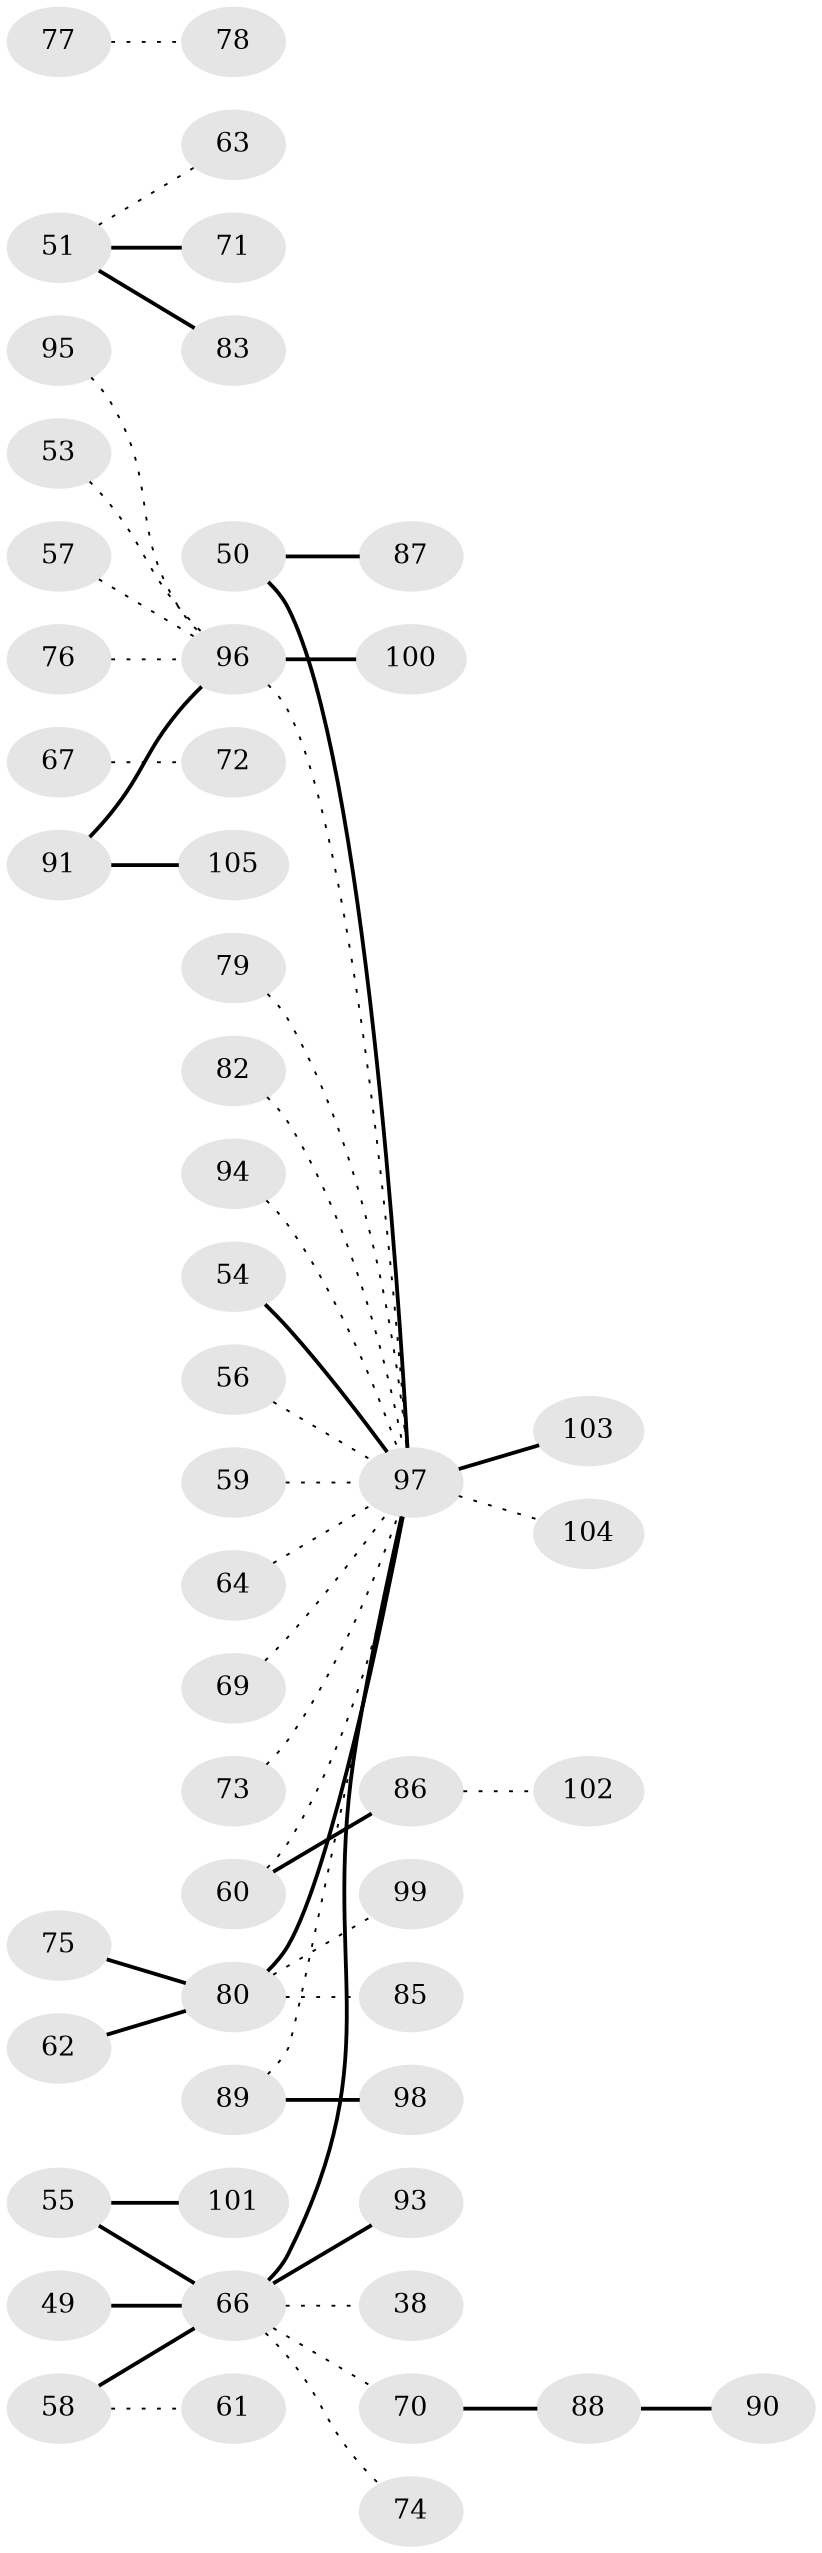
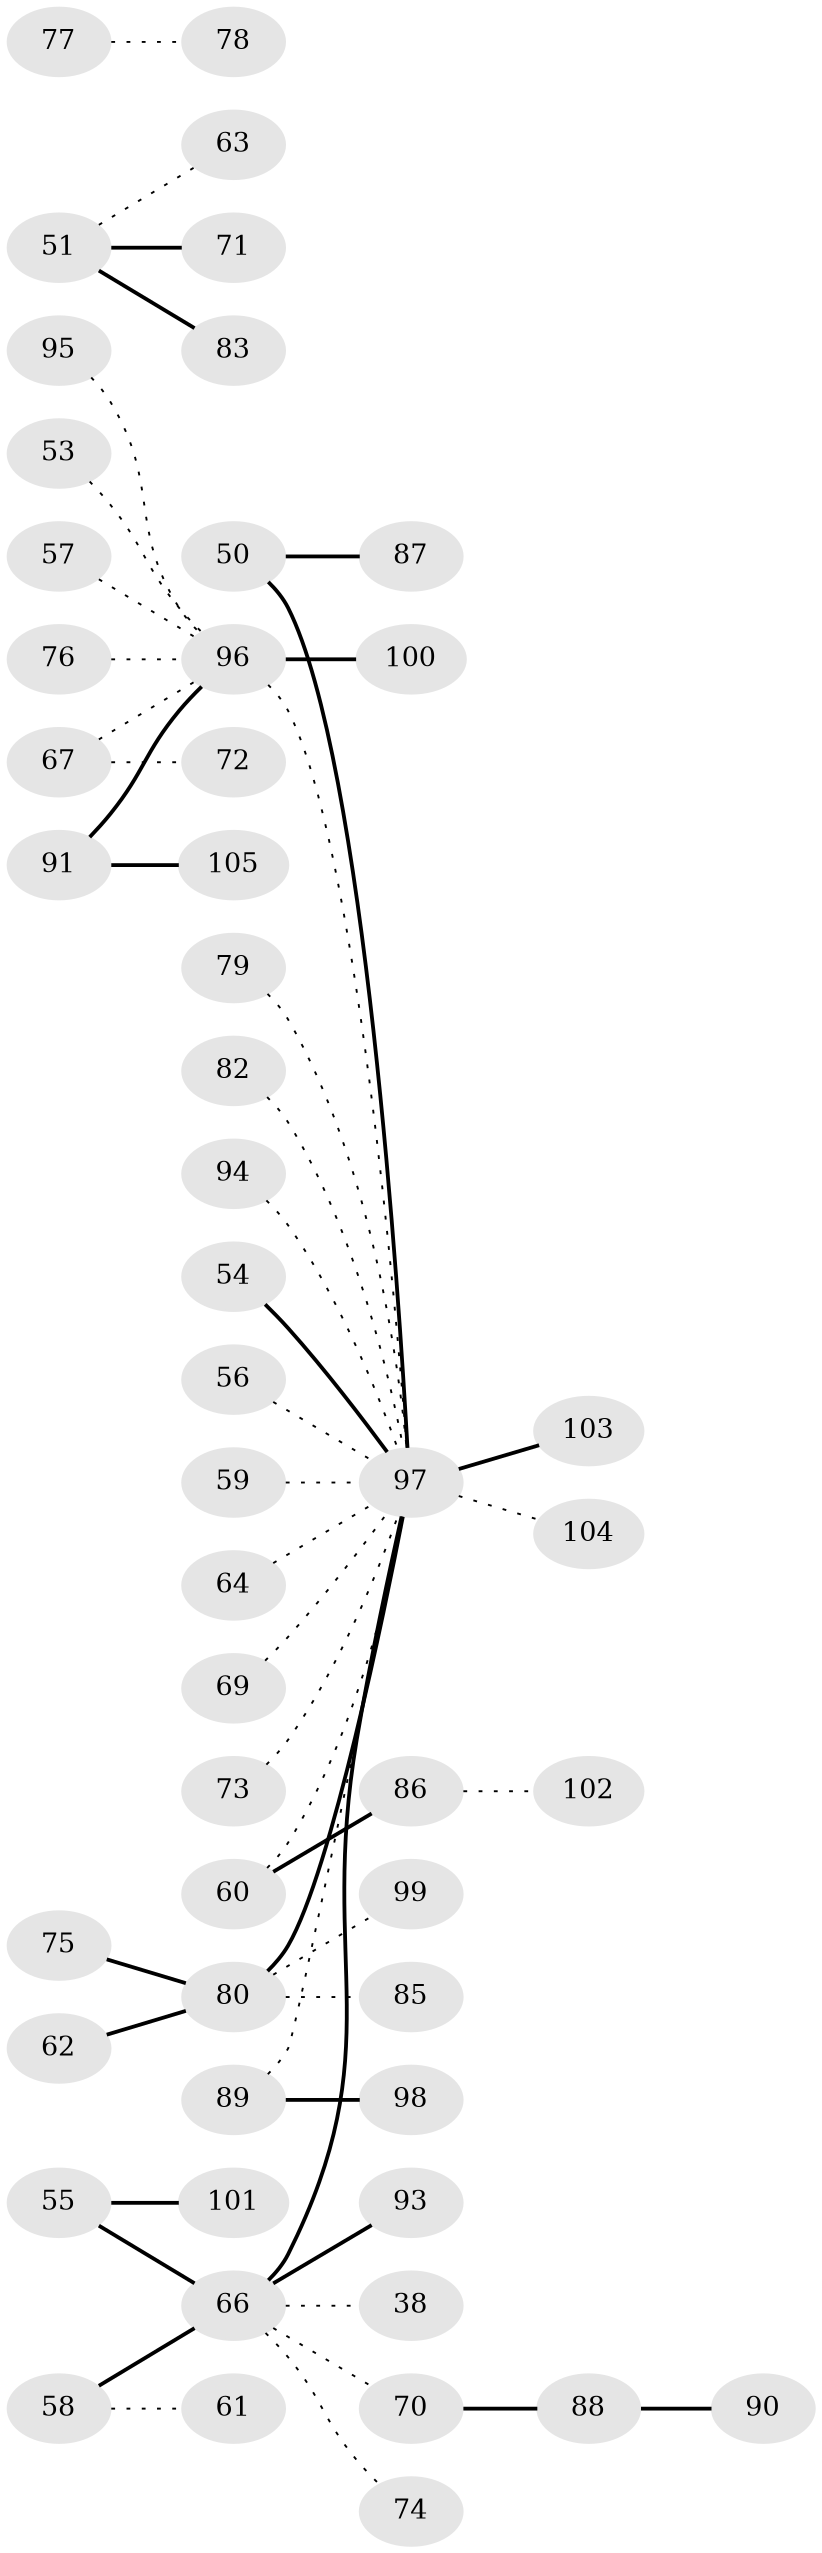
edge "96" -- "67": added
node "49": removed
